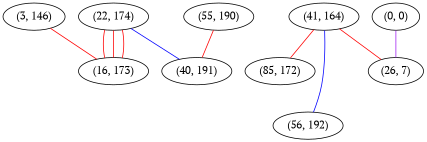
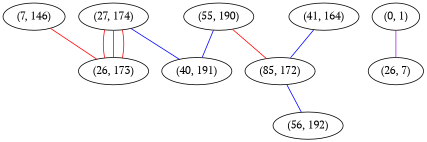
node "(3, 146)": label "(3, 146)" -> "(7, 146)"
node "(22, 174)": label "(22, 174)" -> "(27, 174)"
node "(0, 0)": label "(0, 0)" -> "(0, 1)"
edge "(55, 190)" -- "(40, 191)": color red -> blue
edge "(55, 190)" -- "(85, 172)": added
edge "(41, 164)" -- "(85, 172)": color red -> blue
edge "(41, 164)" -- "(26, 7)": removed
node "(16, 173)": label "(16, 173)" -> "(26, 173)"
edge "(41, 164)" -- "(56, 192)": now "(85, 172)" -- "(56, 192)"
